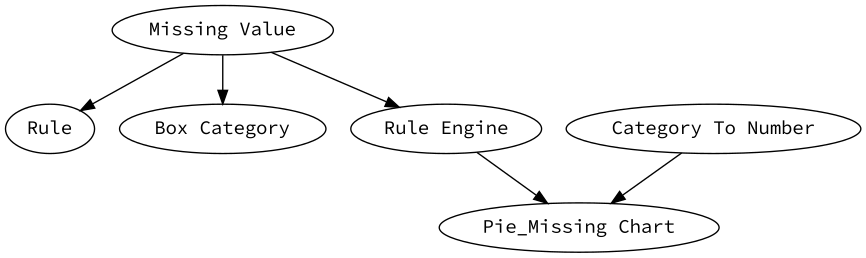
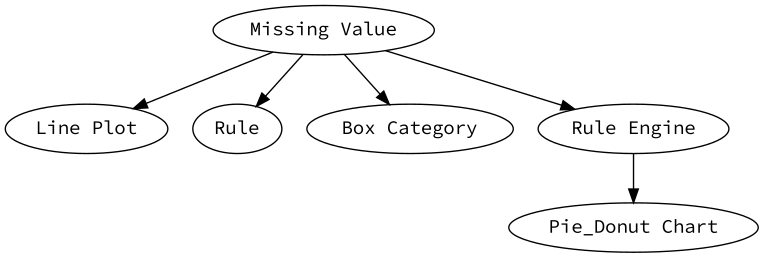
node "Line Plot": added
node "Category To Number": removed
node "Pie_Missing Chart": label "Pie_Missing Chart" -> "Pie_Donut Chart"
